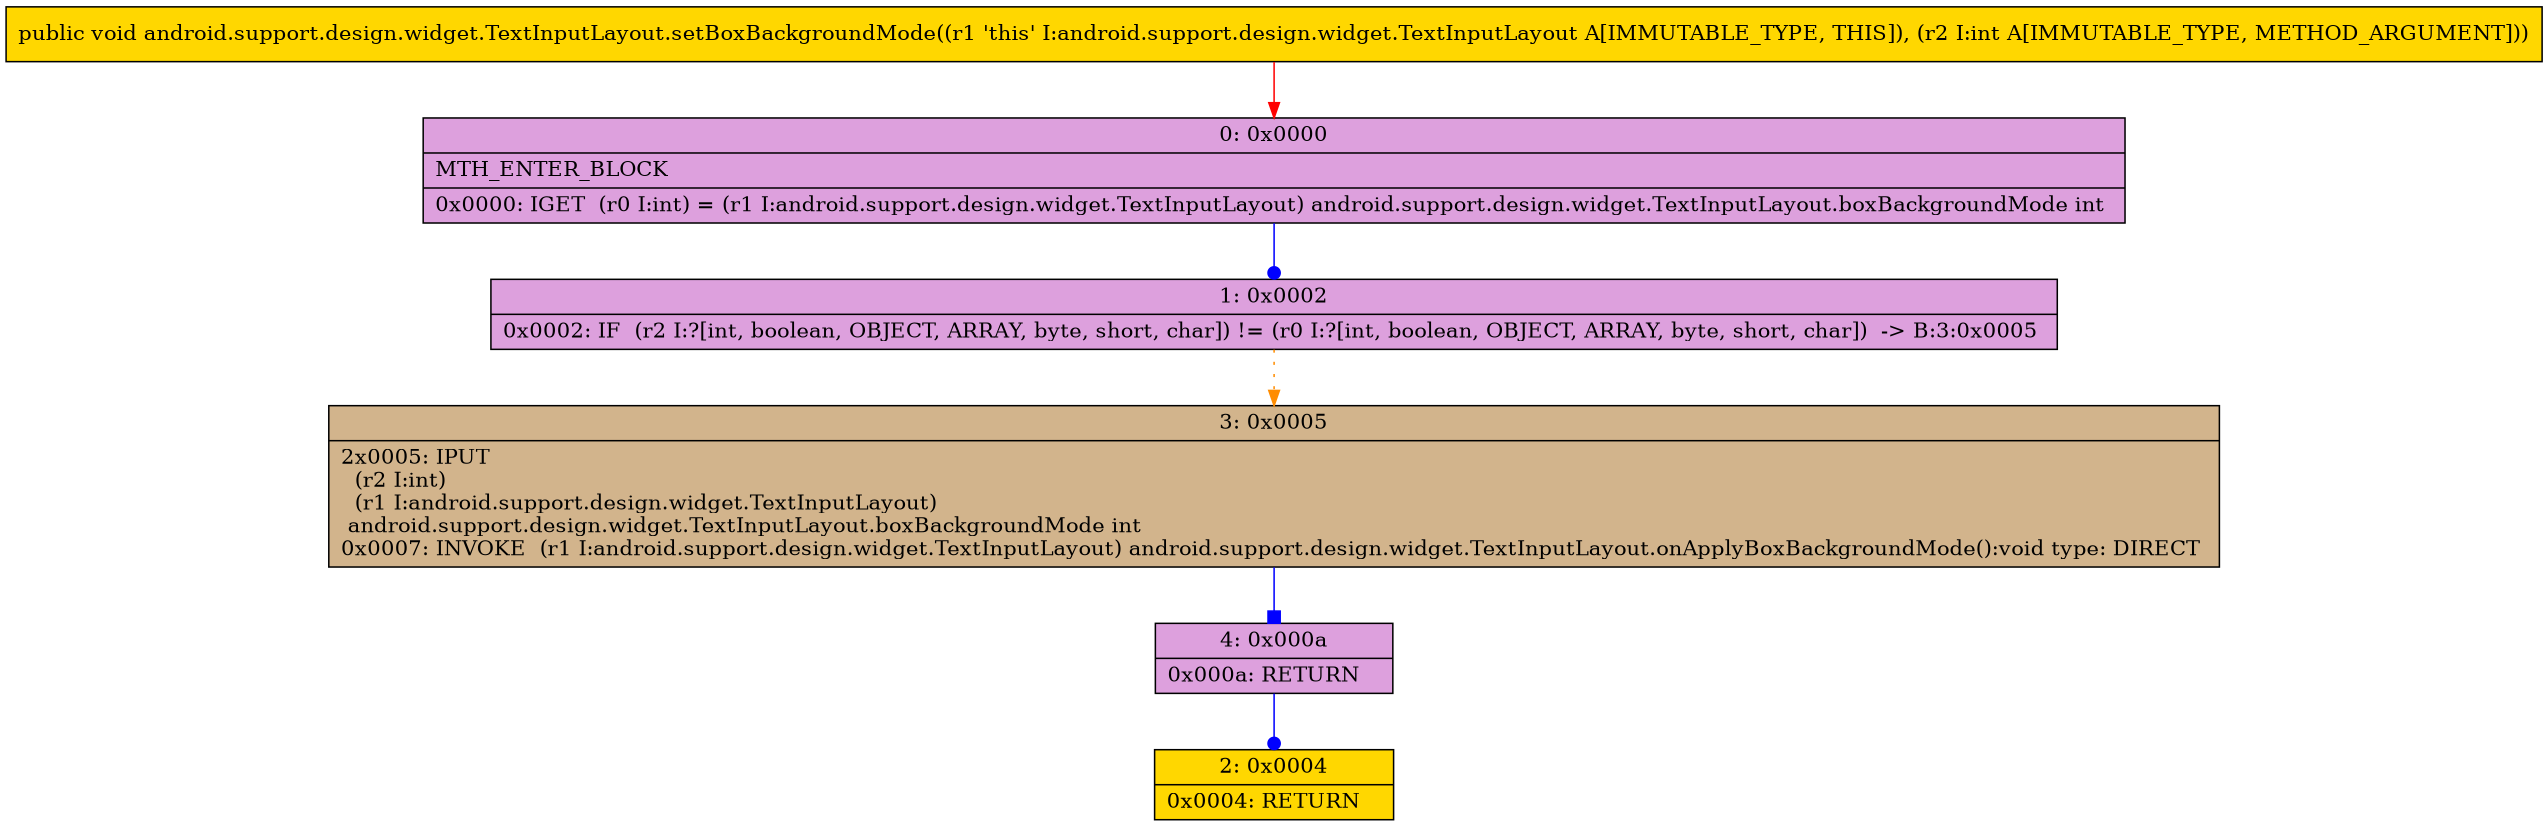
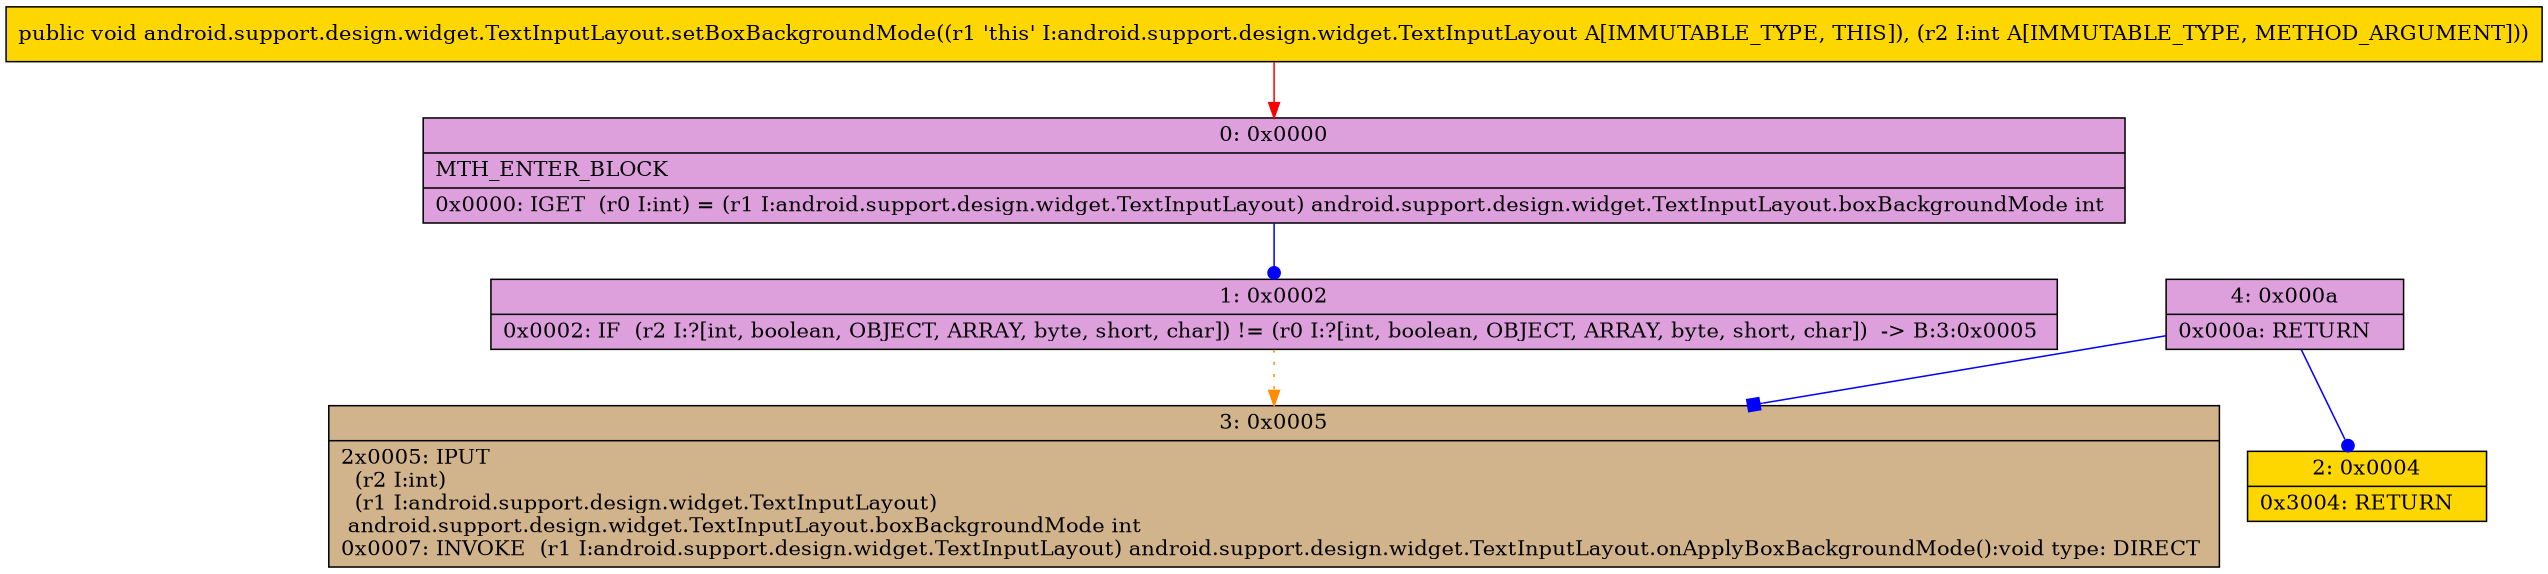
edge "3: 0x0005" -> "4: 0x000a": reversed
node "2: 0x0004": text "0x0004: RETURN" -> "0x3004: RETURN"
